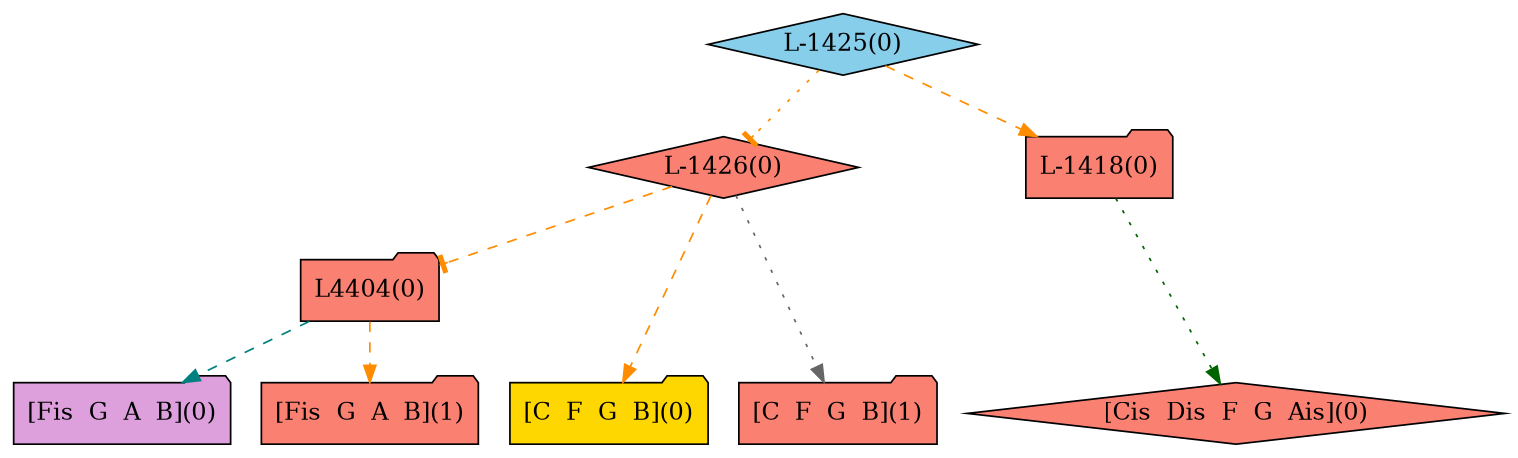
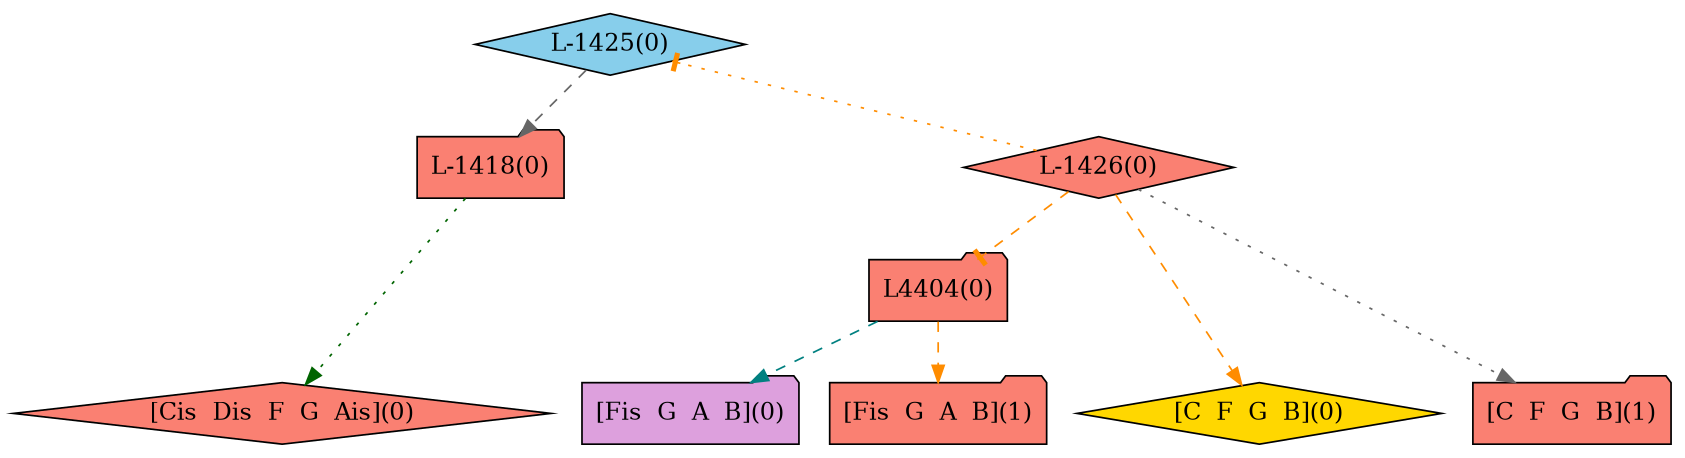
edge "L-1425(0)" -> "L-1418(0)": color darkorange -> gray40
edge "L-1425(0)" -> "L-1426(0)": reversed
node "[C  F  G  B](0)": shape folder -> diamond
